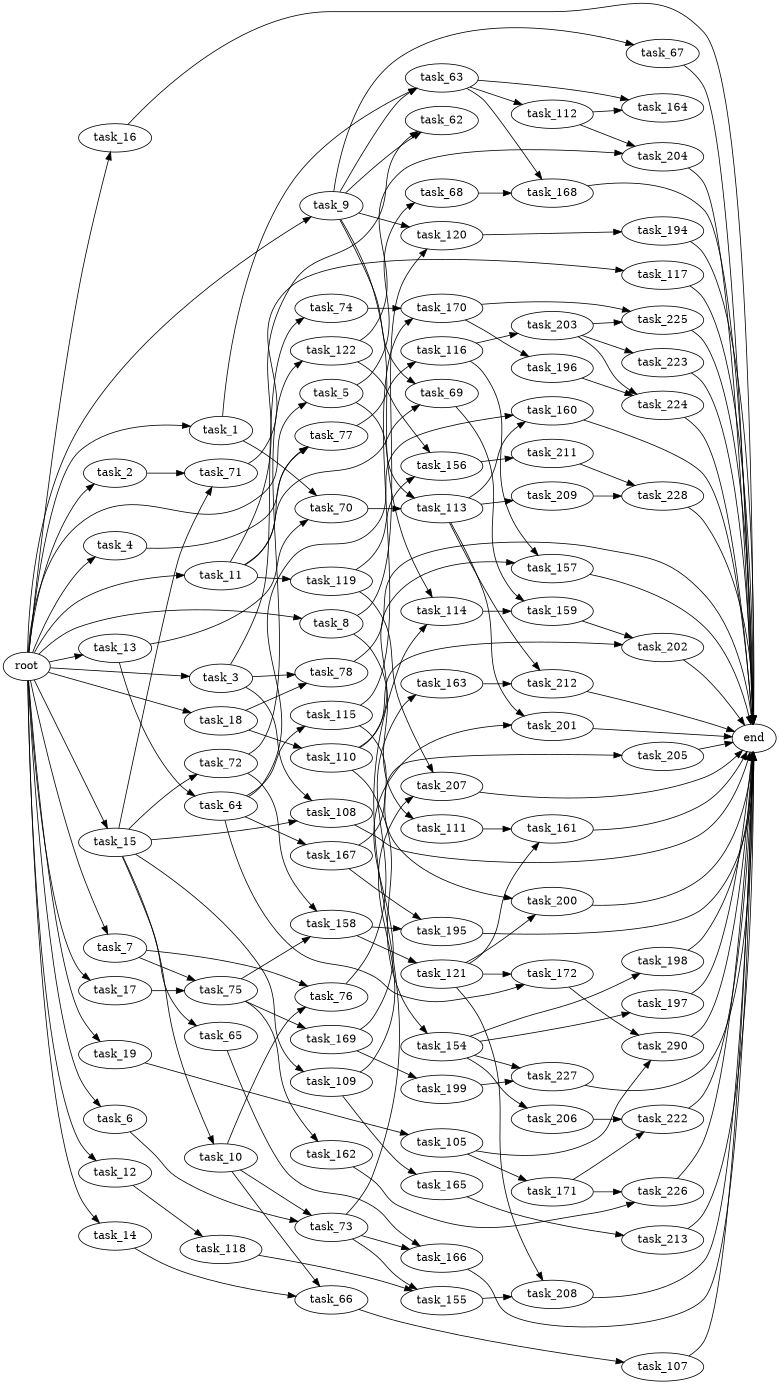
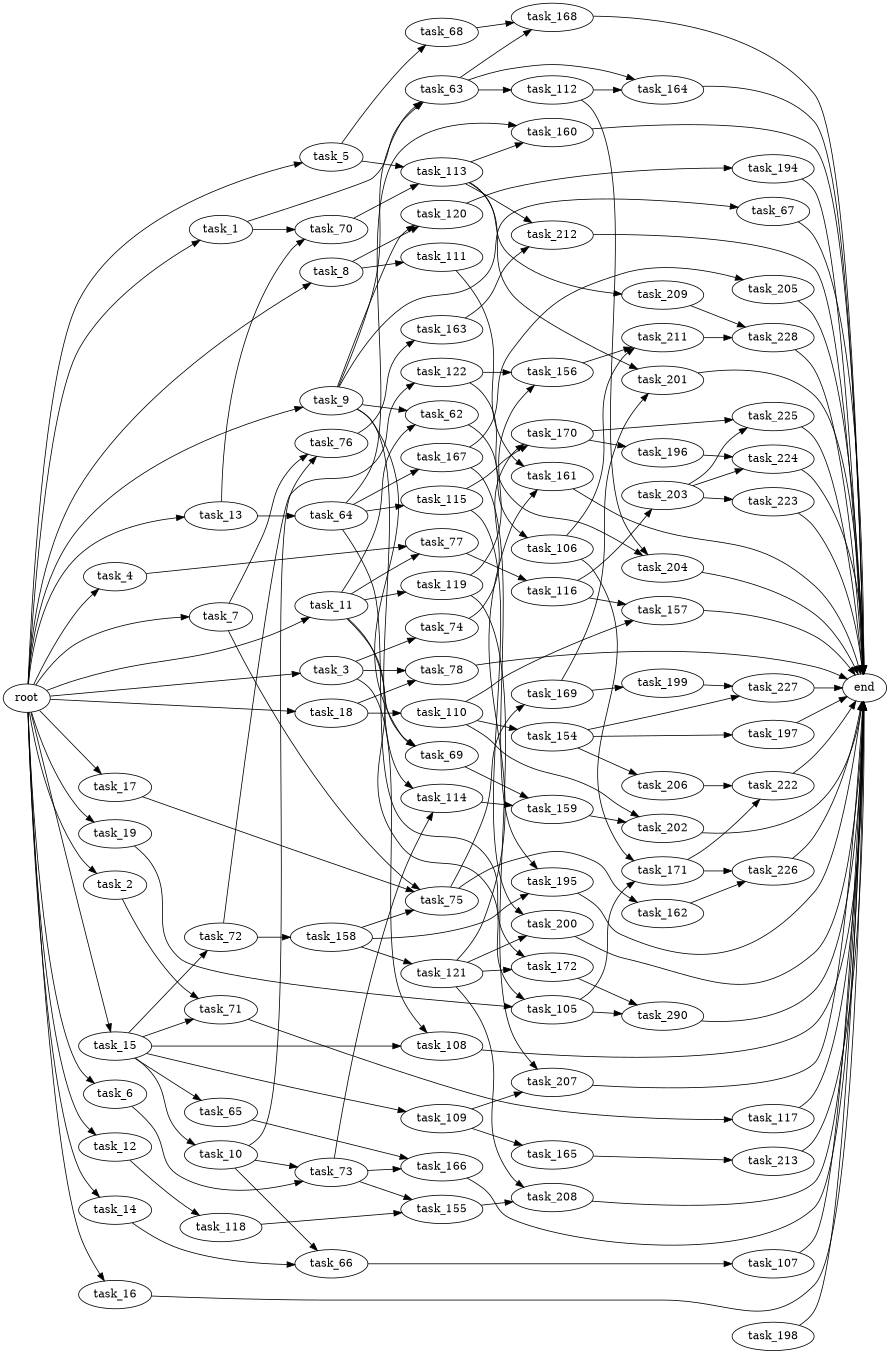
edge "task_164" -> "end": added
node "task_106": added
edge "task_11" -> "task_105": added
edge "task_75" -> "task_158": reversed
edge "task_154" -> "task_198": removed
